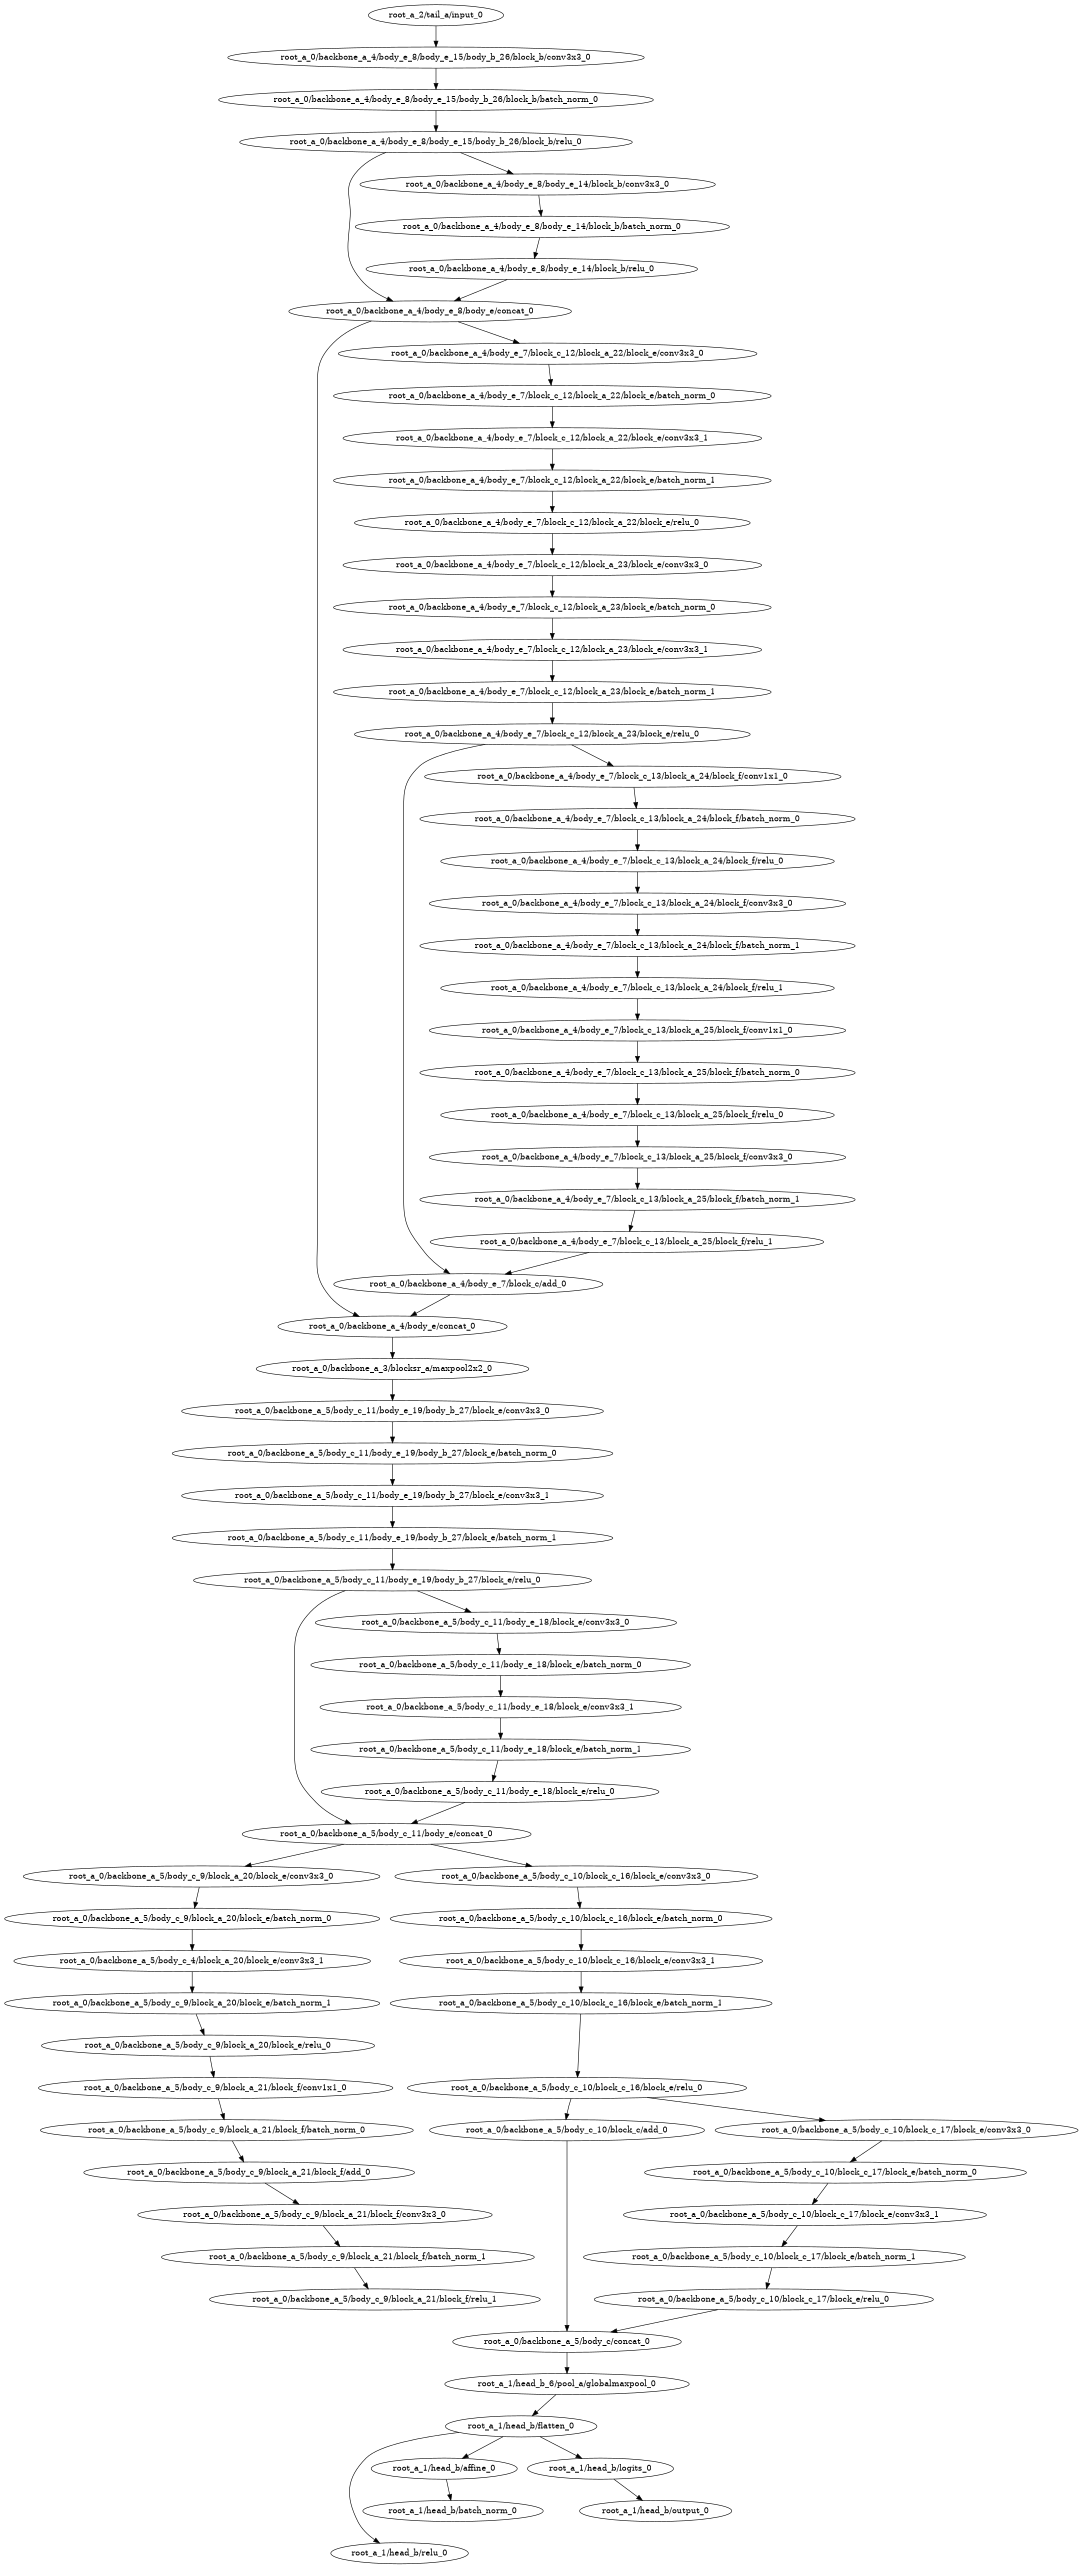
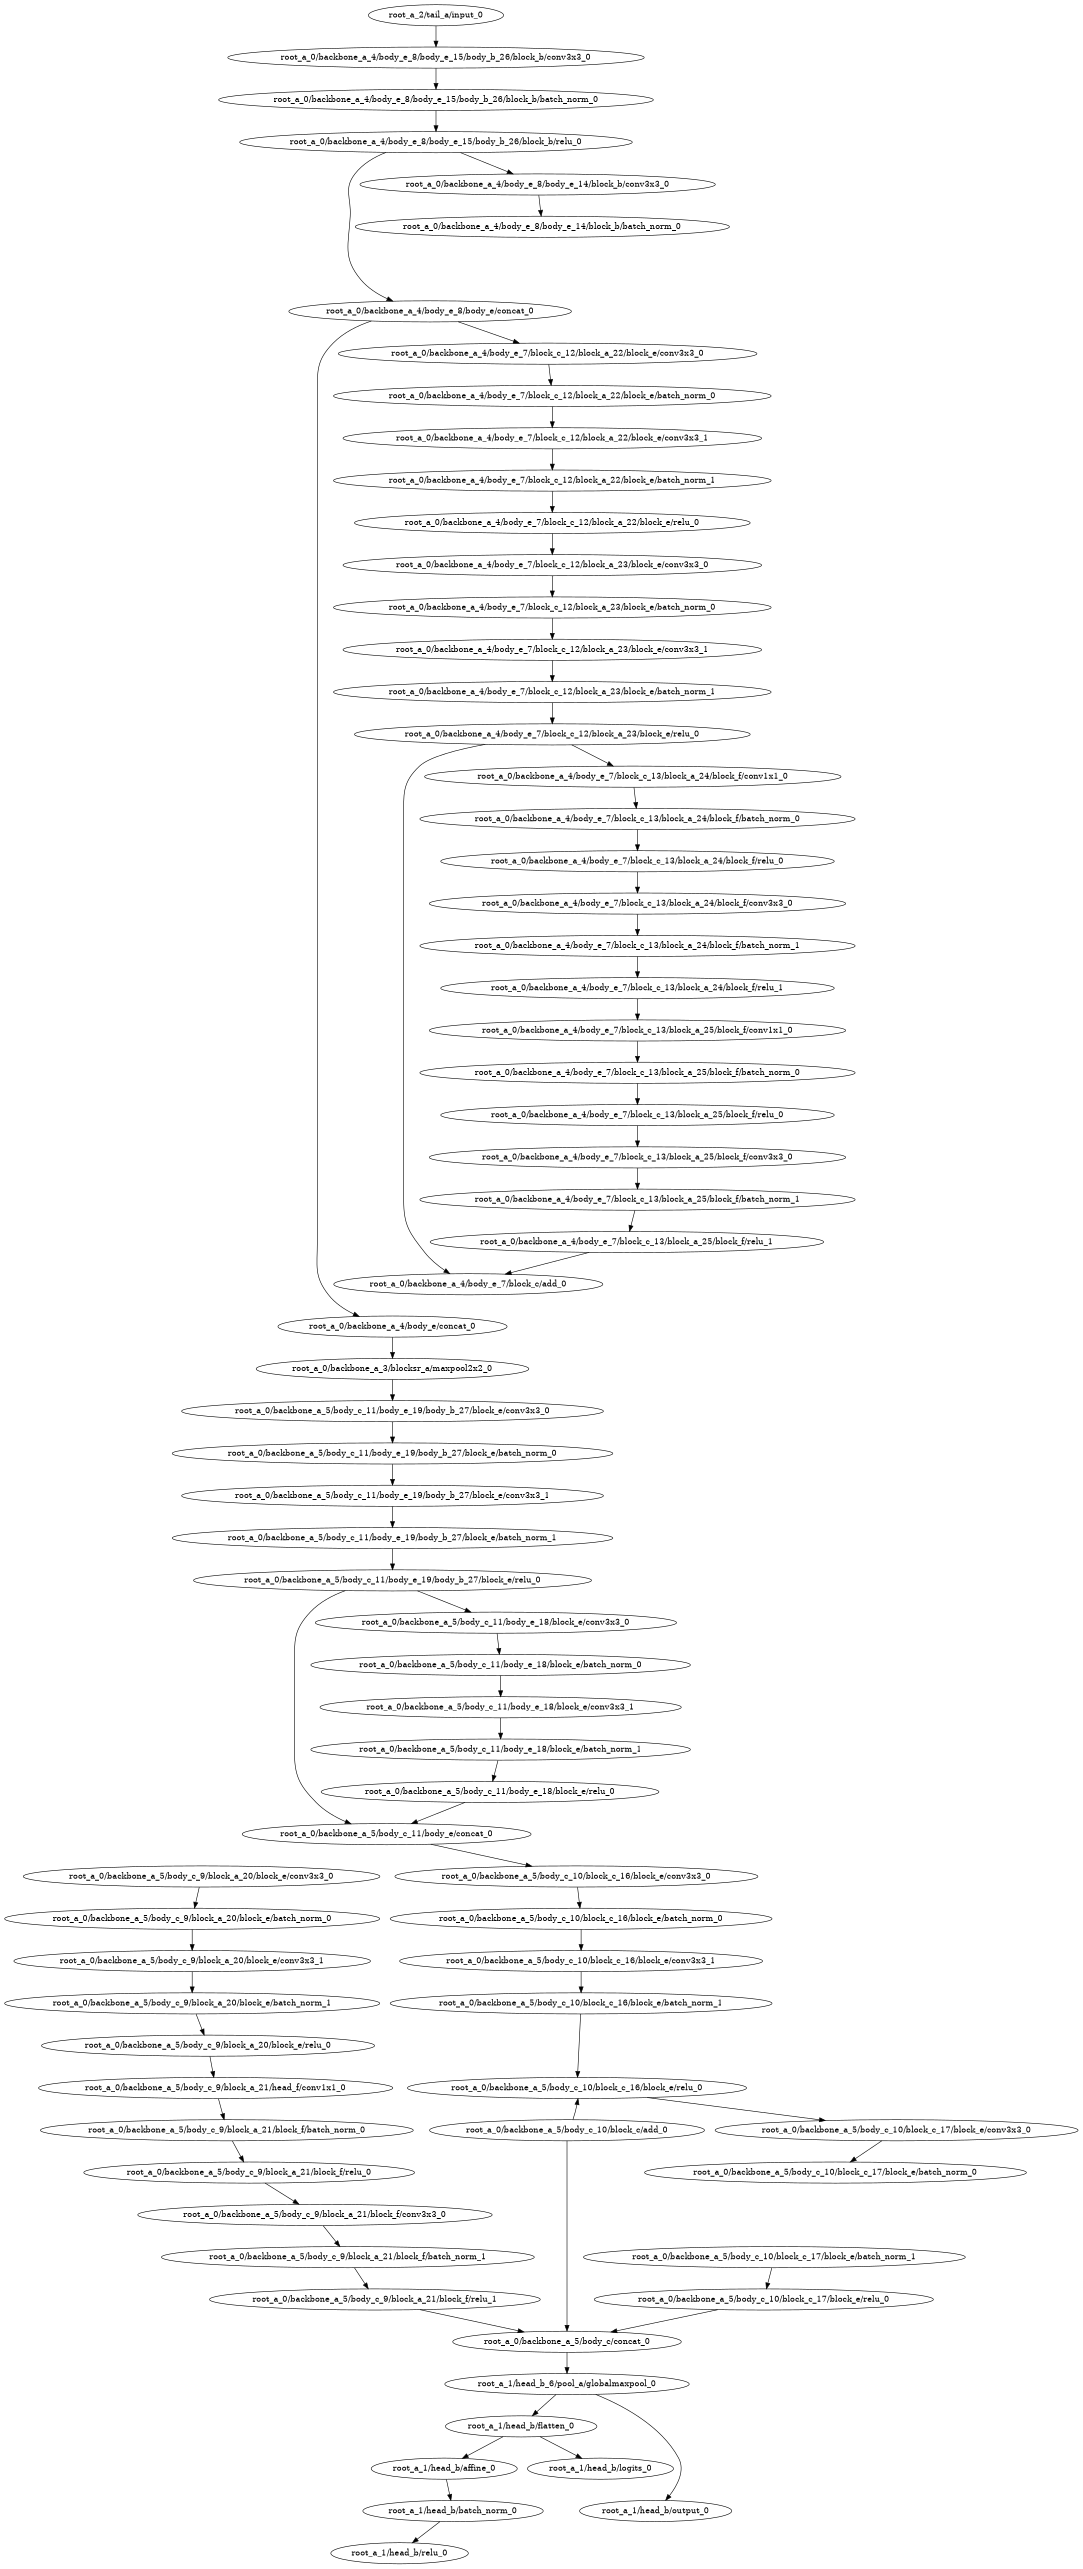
node "root_a_0/backbone_a_4/body_e_8/body_e_14/block_b/relu_0": removed
edge "root_a_0/backbone_a_4/body_e_7/block_c/add_0" -> "root_a_0/backbone_a_4/body_e/concat_0": removed
edge "root_a_0/backbone_a_5/body_c_11/body_e/concat_0" -> "root_a_0/backbone_a_5/body_c_9/block_a_20/block_e/conv3x3_0": removed
node "root_a_0/backbone_a_5/body_c_4/block_a_20/block_e/conv3x3_1": label "root_a_0/backbone_a_5/body_c_4/block_a_20/block_e/conv3x3_1" -> "root_a_0/backbone_a_5/body_c_9/block_a_20/block_e/conv3x3_1"
node "root_a_0/backbone_a_5/body_c_9/block_a_21/block_f/conv1x1_0": label "root_a_0/backbone_a_5/body_c_9/block_a_21/block_f/conv1x1_0" -> "root_a_0/backbone_a_5/body_c_9/block_a_21/head_f/conv1x1_0"
edge "root_a_0/backbone_a_5/body_c_10/block_c_16/block_e/relu_0" -> "root_a_0/backbone_a_5/body_c_10/block_c/add_0": reversed
node "root_a_0/backbone_a_5/body_c_9/block_a_21/block_f/add_0": label "root_a_0/backbone_a_5/body_c_9/block_a_21/block_f/add_0" -> "root_a_0/backbone_a_5/body_c_9/block_a_21/block_f/relu_0"
node "root_a_0/backbone_a_5/body_c_10/block_c_17/block_e/conv3x3_1": removed
edge "root_a_0/backbone_a_5/body_c_9/block_a_21/block_f/relu_1" -> "root_a_0/backbone_a_5/body_c/concat_0": added
edge "root_a_1/head_b/flatten_0" -> "root_a_1/head_b/relu_0": now "root_a_1/head_b/batch_norm_0" -> "root_a_1/head_b/relu_0"
edge "root_a_1/head_b/logits_0" -> "root_a_1/head_b/output_0": now "root_a_1/head_b_6/pool_a/globalmaxpool_0" -> "root_a_1/head_b/output_0"
